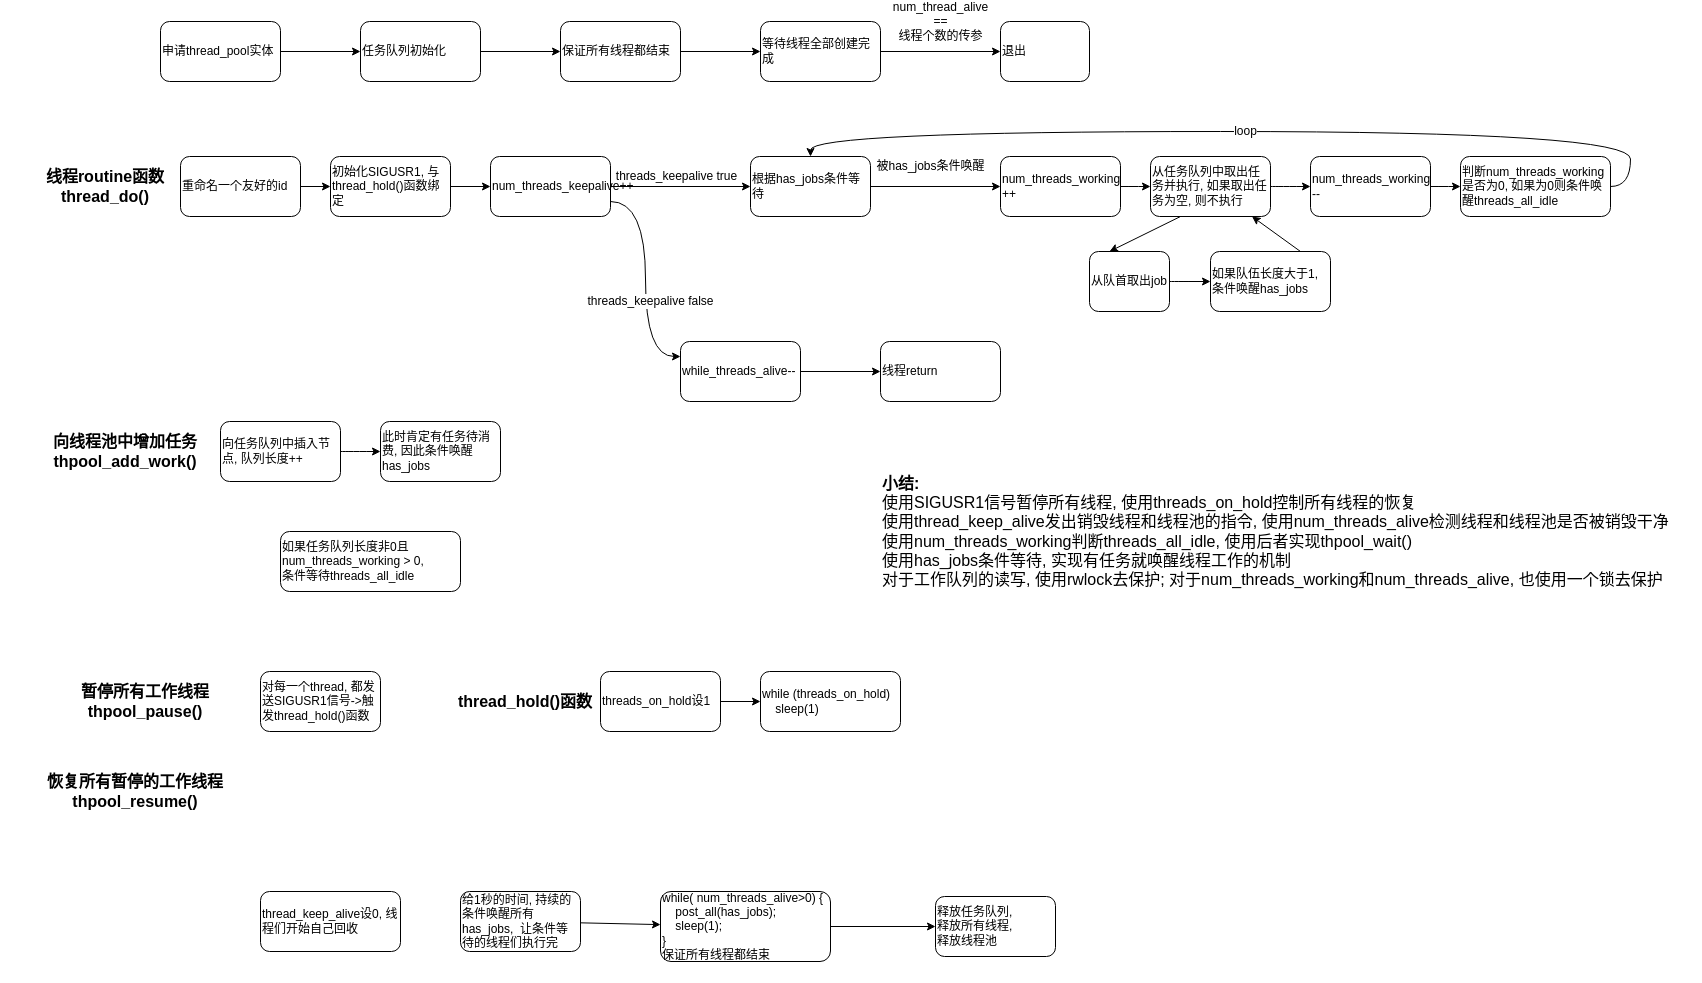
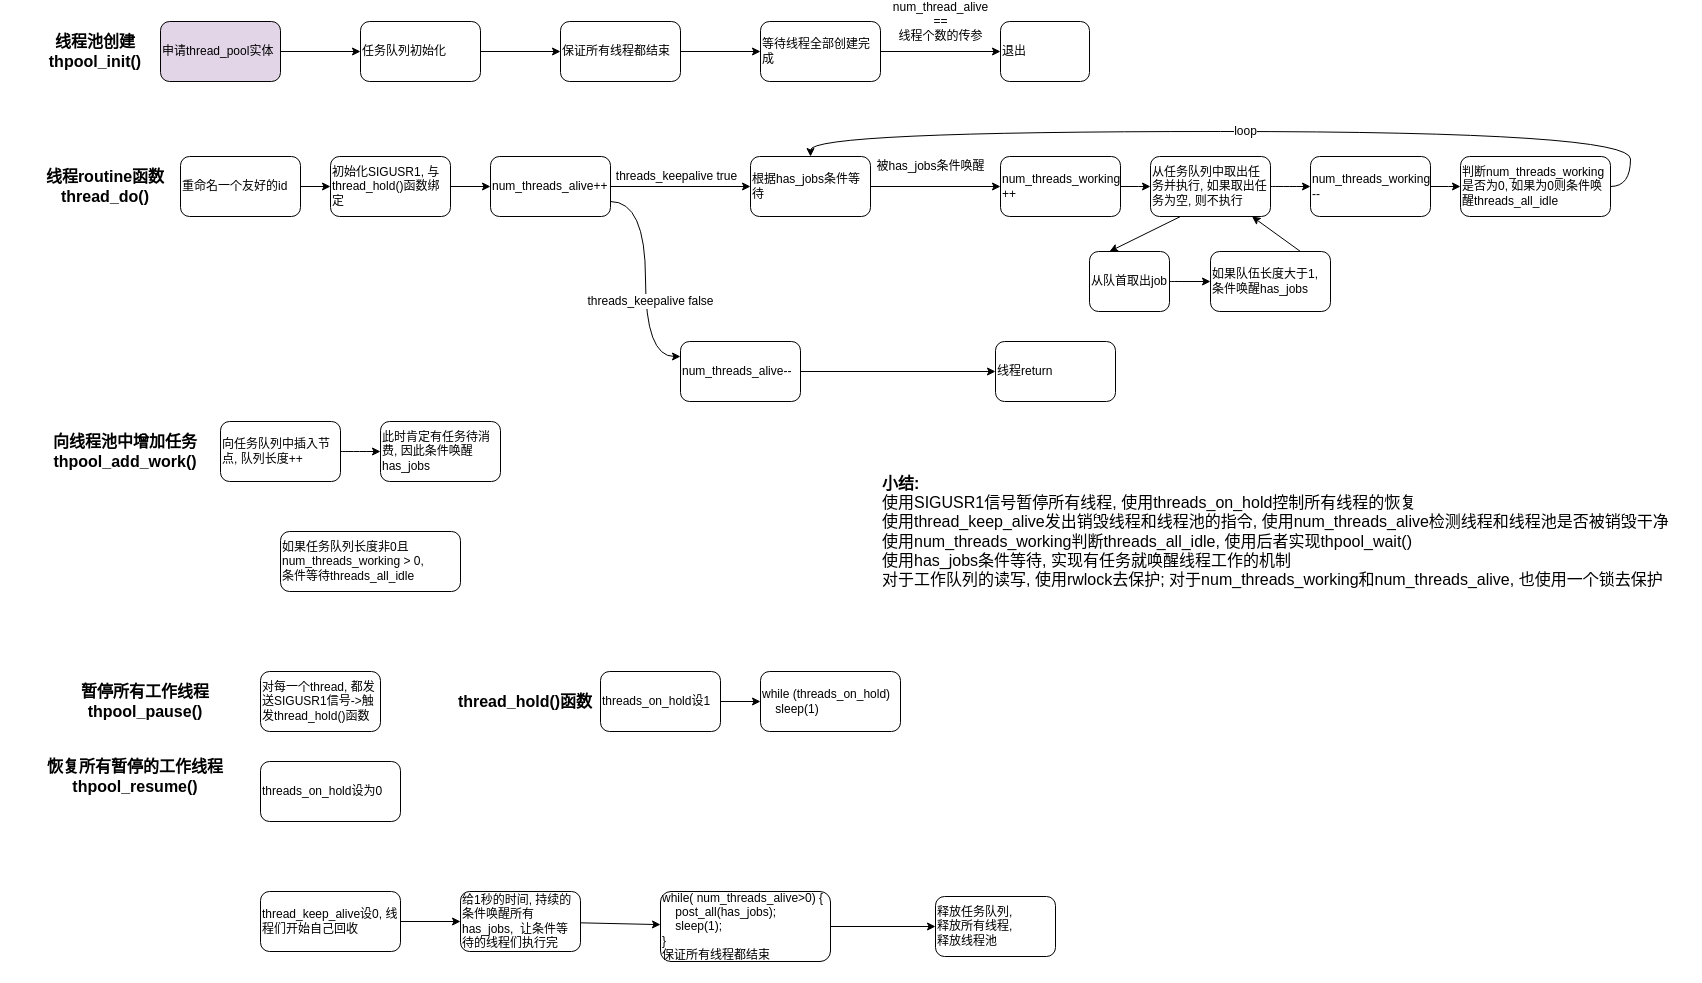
node "线程池创建 thpool_init()": added
node "申请thread_pool实体": fillcolor #ffffff -> #e1d5e7
node "num_threads_keepalive++": label "num_threads_keepalive++" -> "num_threads_alive++"
node "while_threads_alive--": label "while_threads_alive--" -> "num_threads_alive--"
node "线程return": moved (941, 372) -> (1056, 372)
node "恢复所有暂停的工作线程 thpool_resume()": moved (136, 792) -> (136, 777)
node "threads_on_hold设为0": added
edge "thread_keep_alive设0, 线程们开始自己回收" -> "给1秒的时间, 持续的条件唤醒所有has_jobs, 让条件等待的线程们执行完": added
